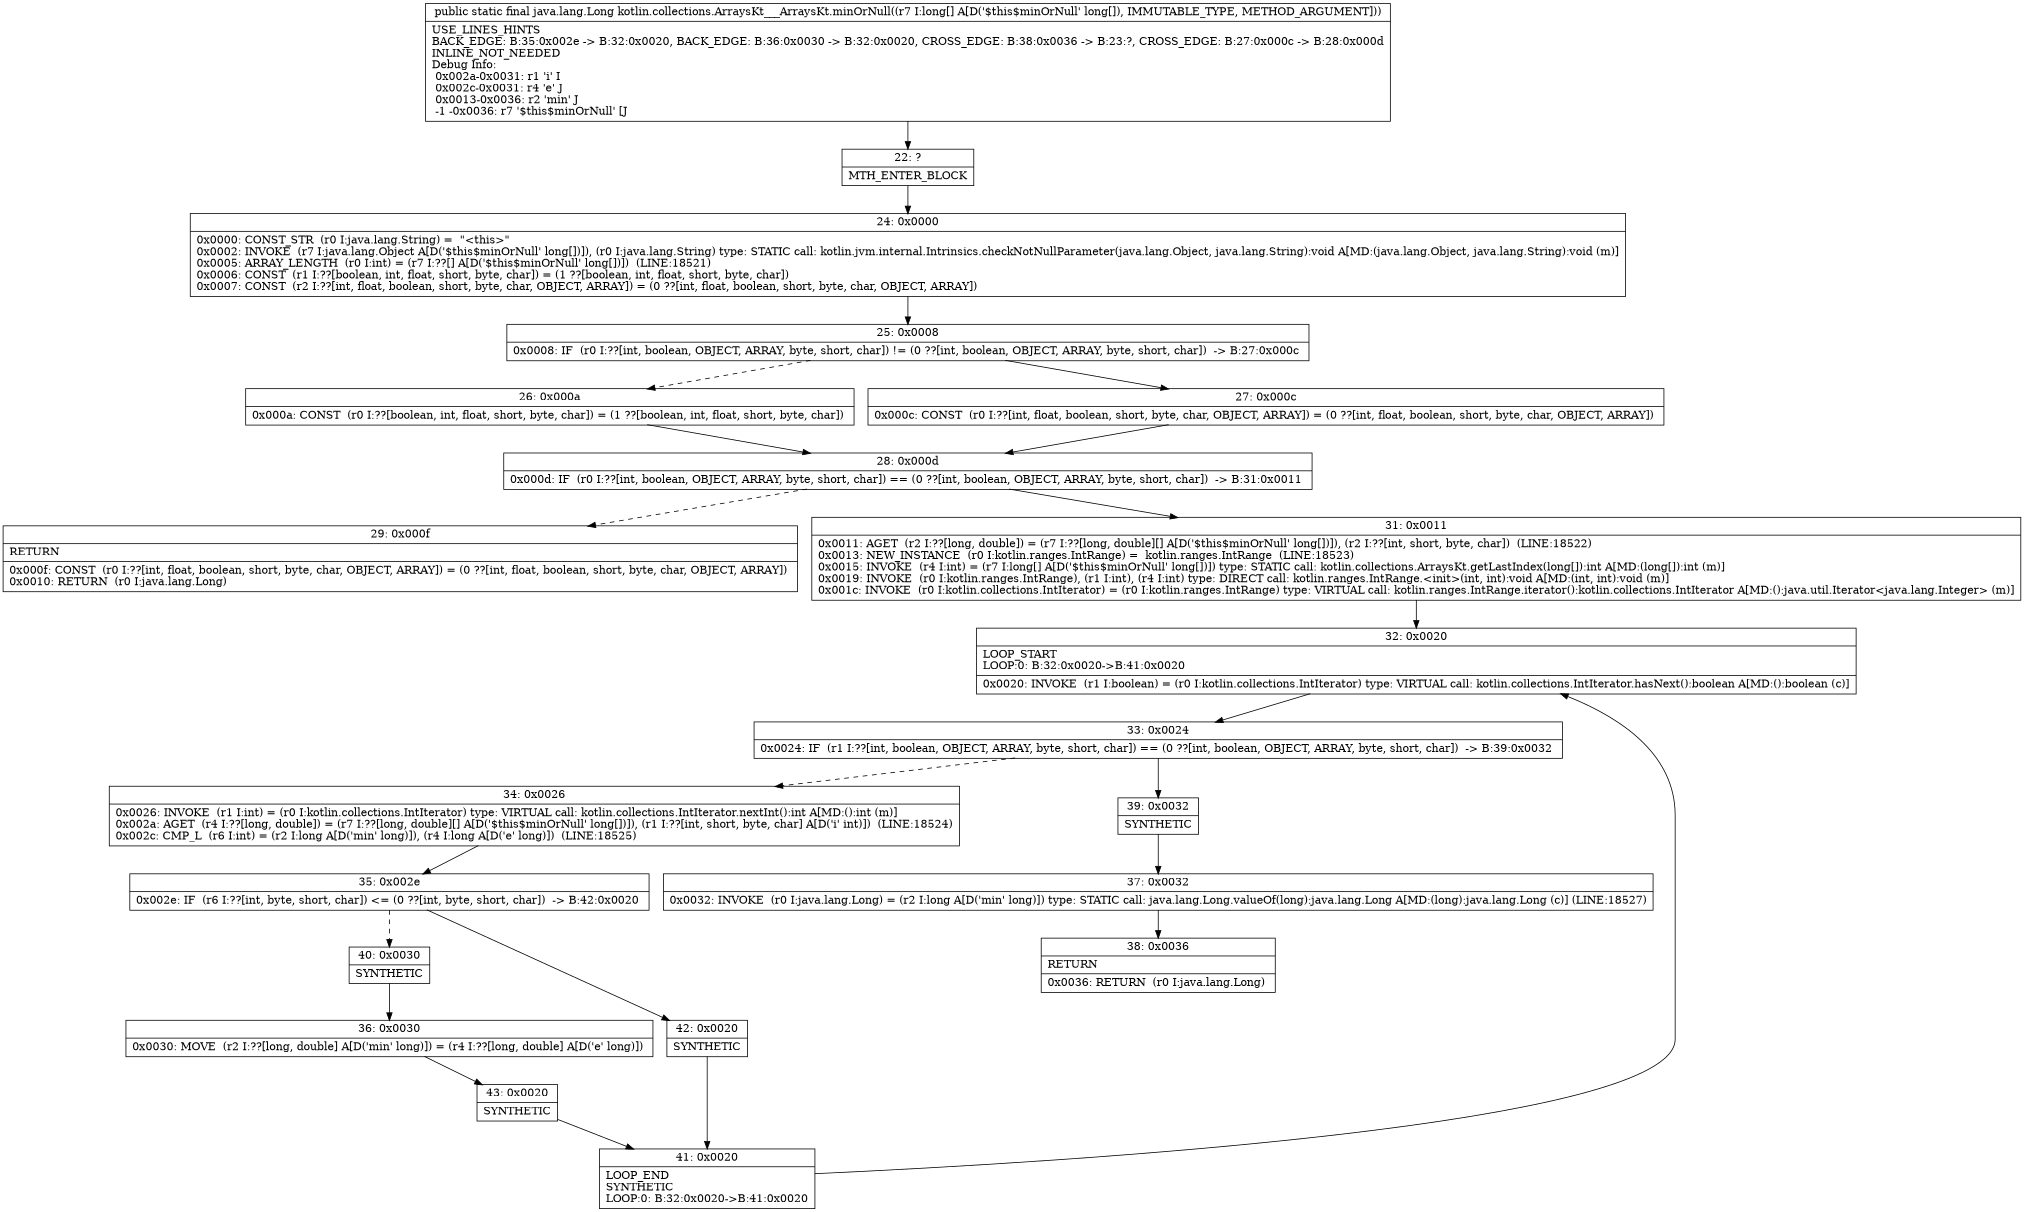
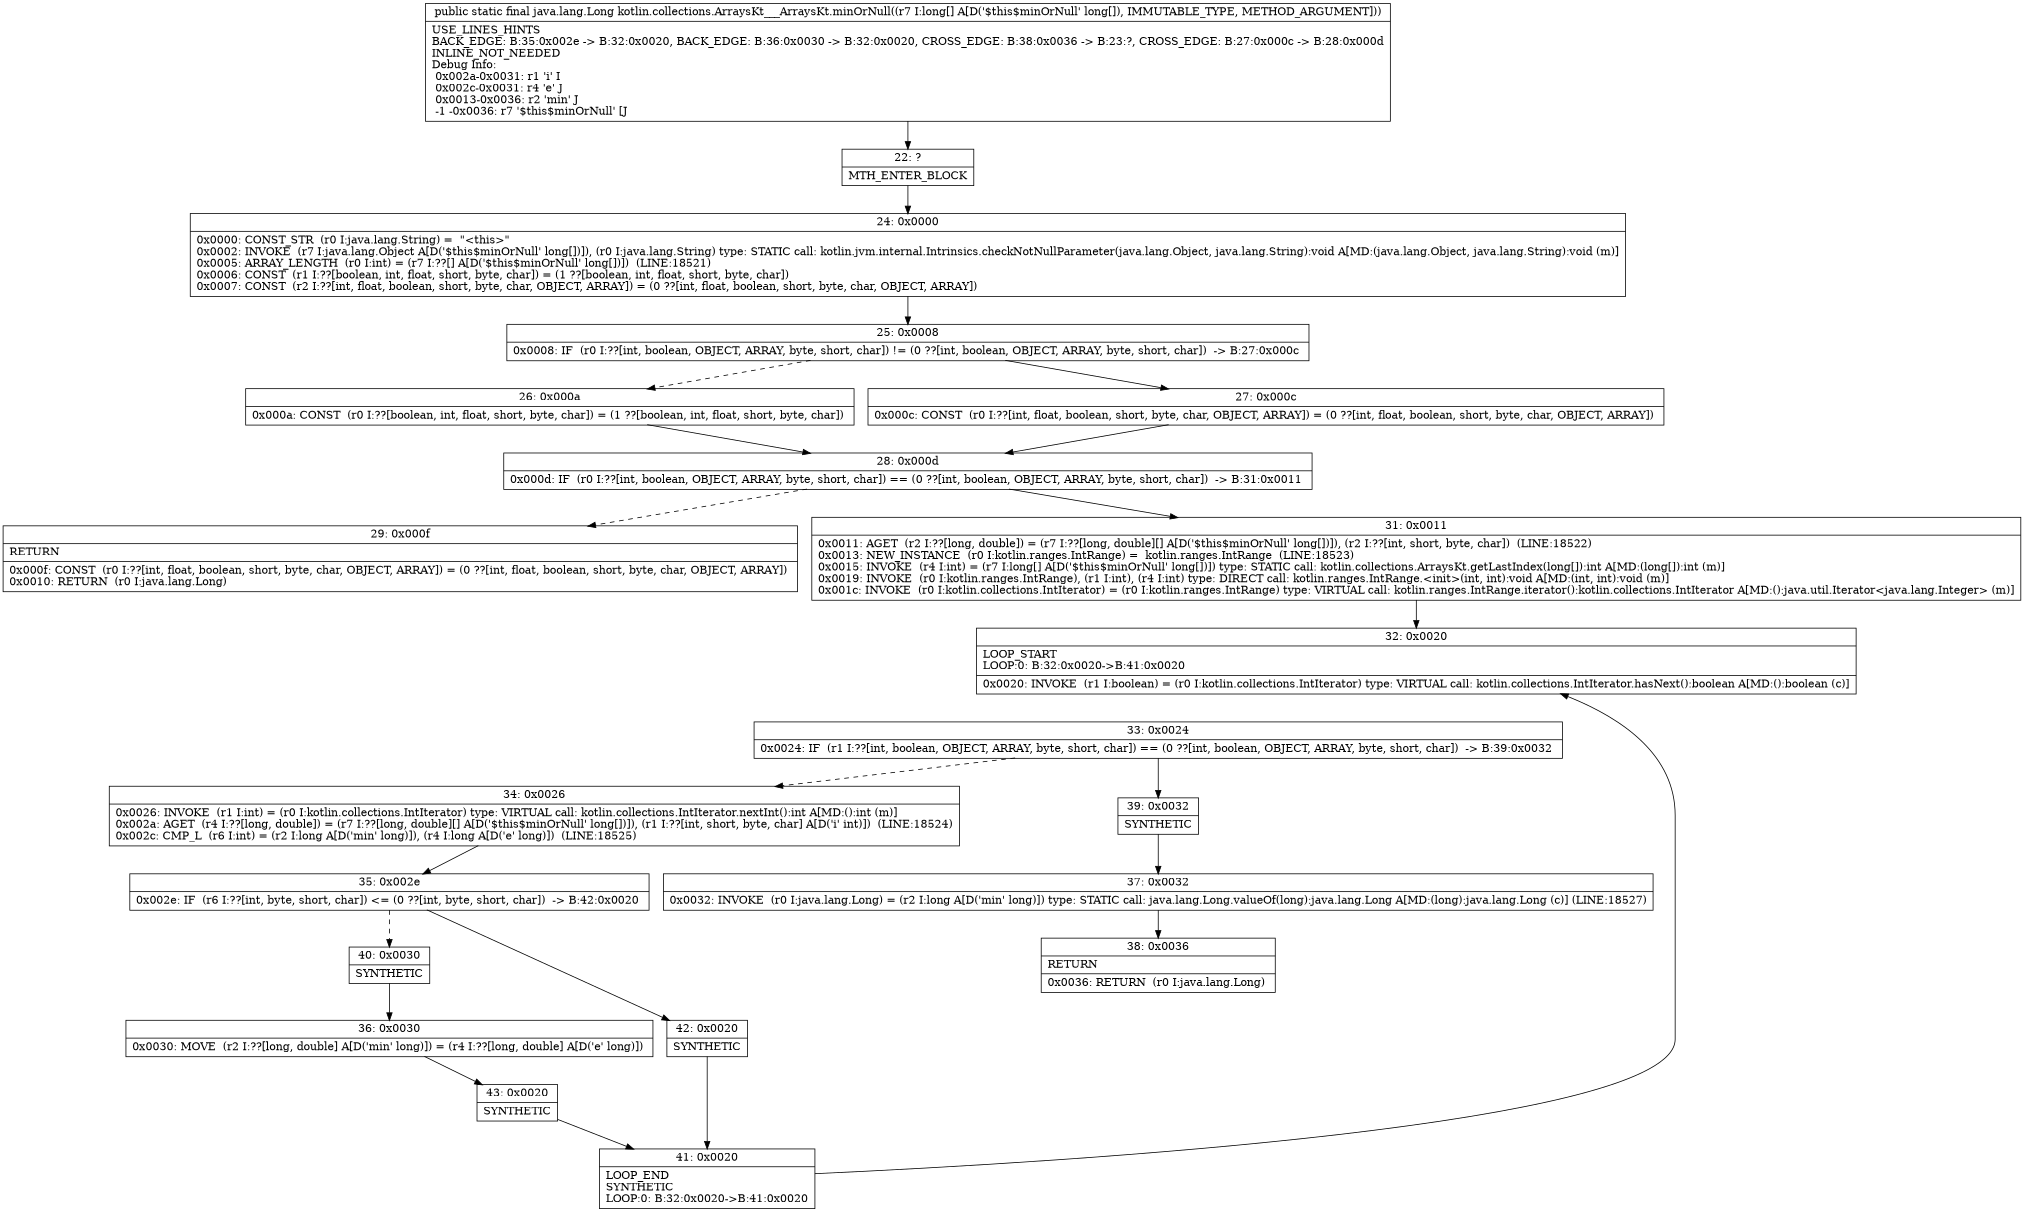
edge "32: 0x0020" -> "33: 0x0024": removed
